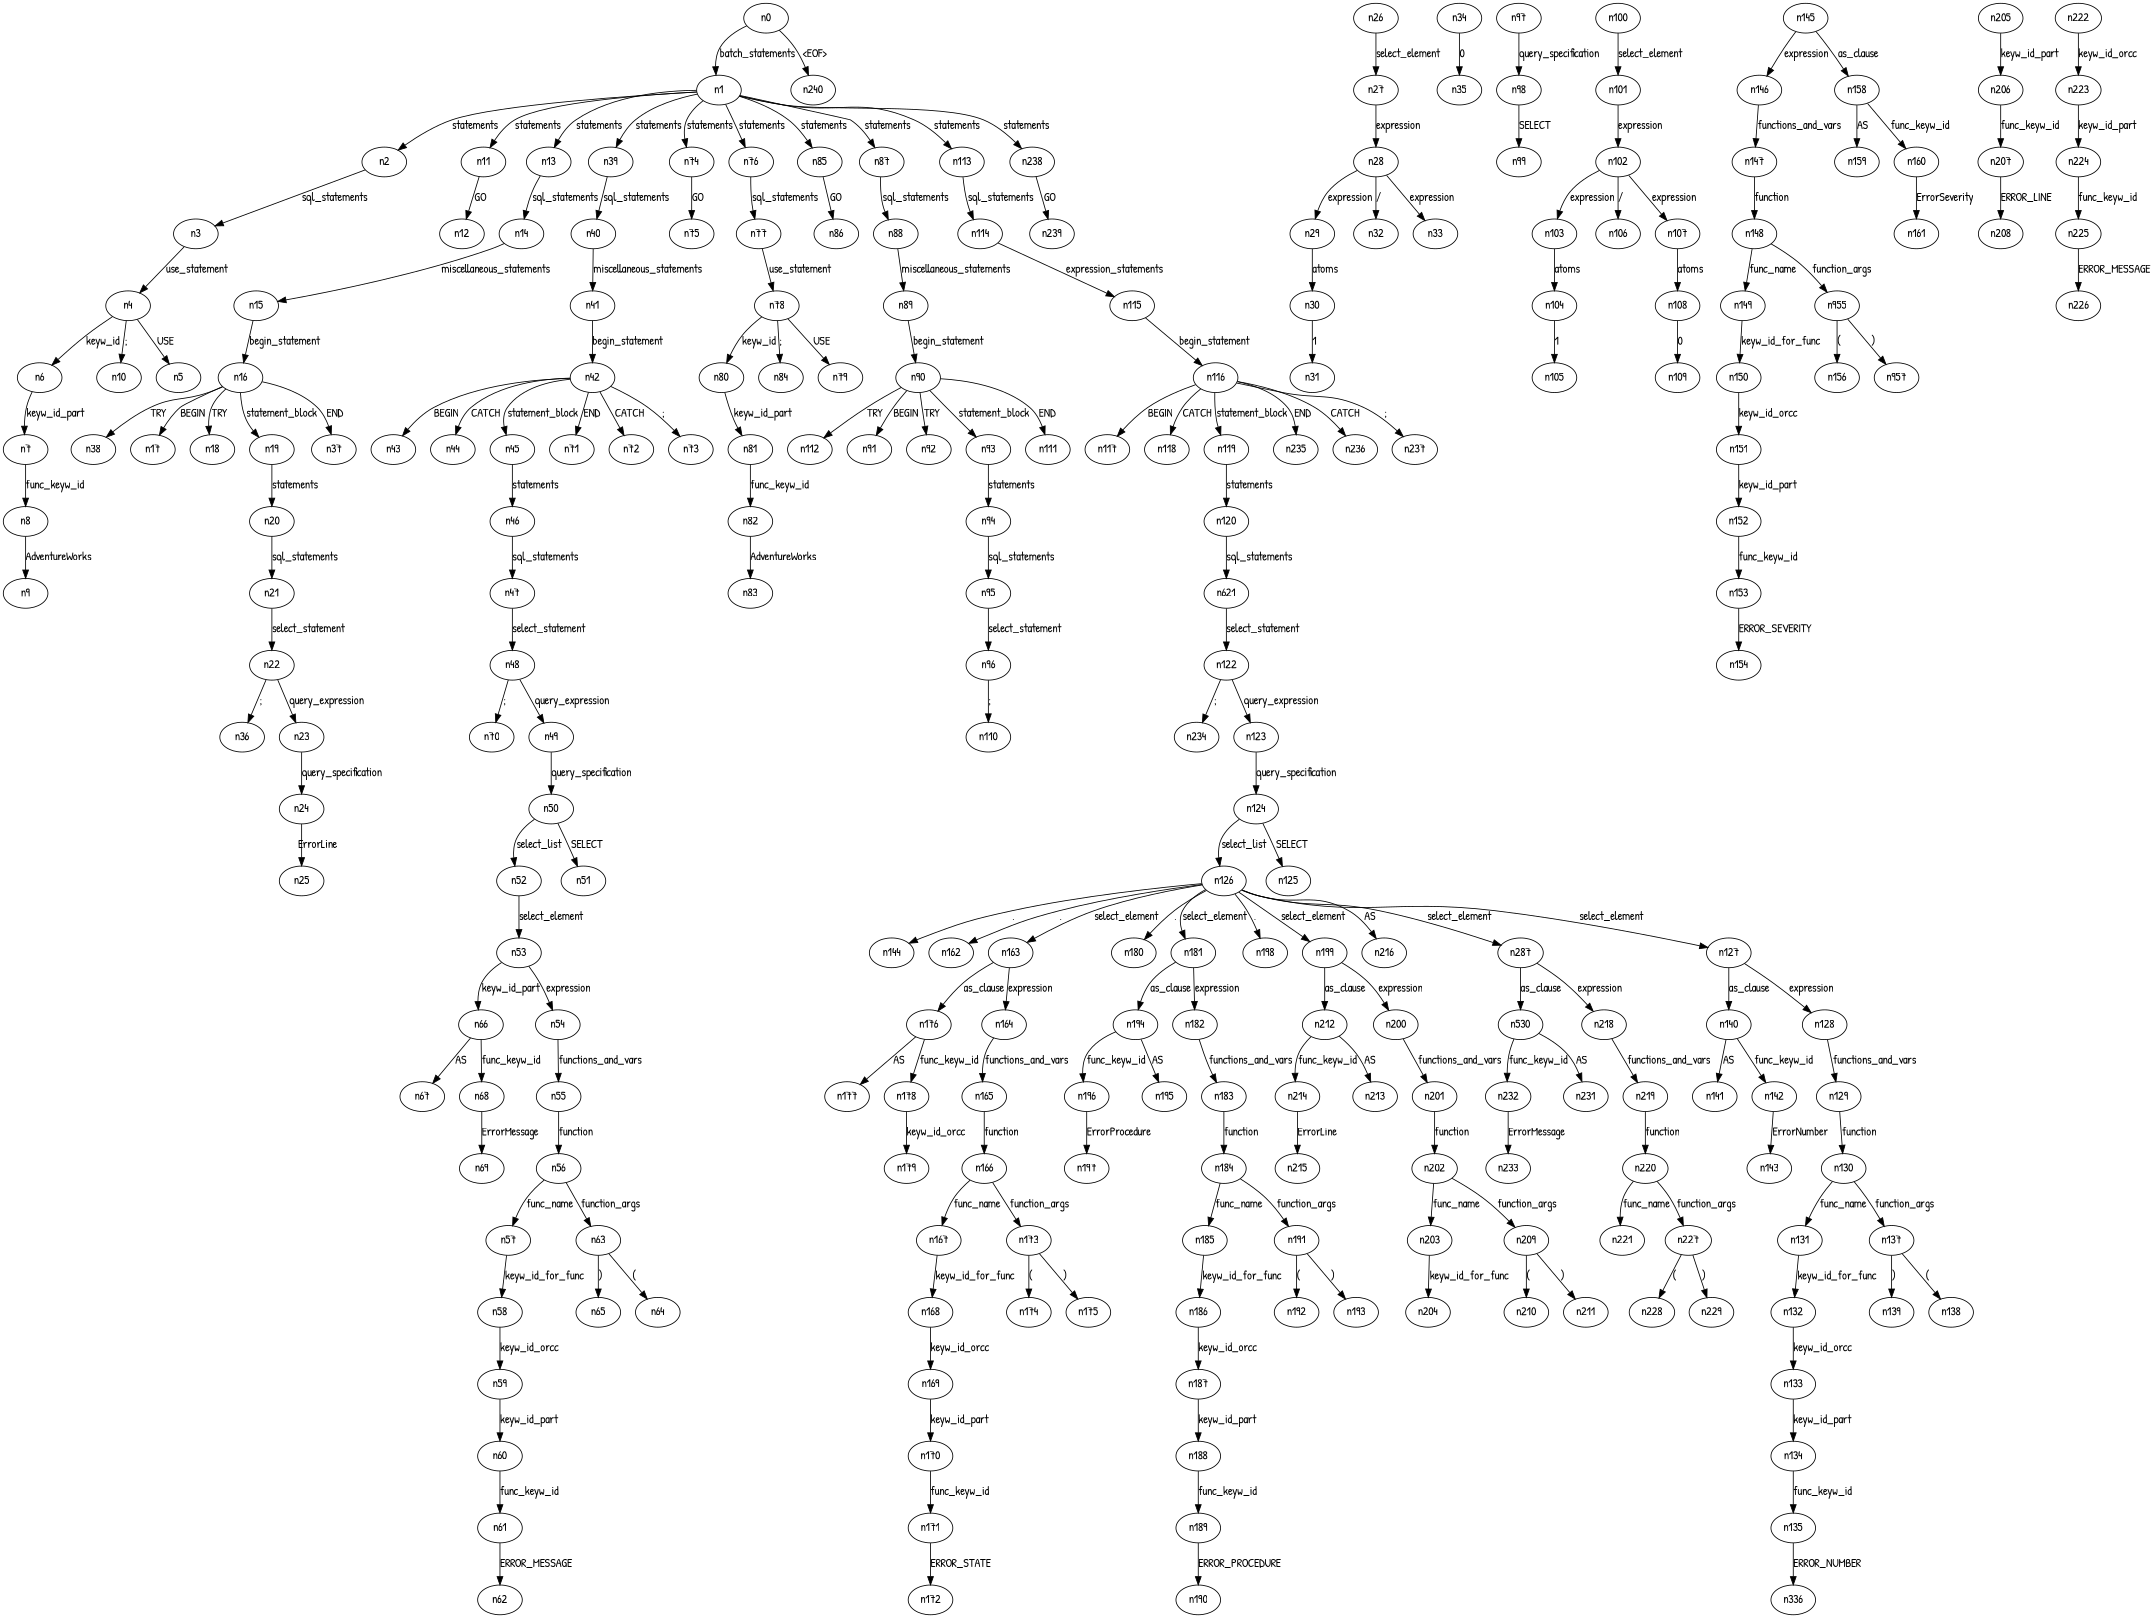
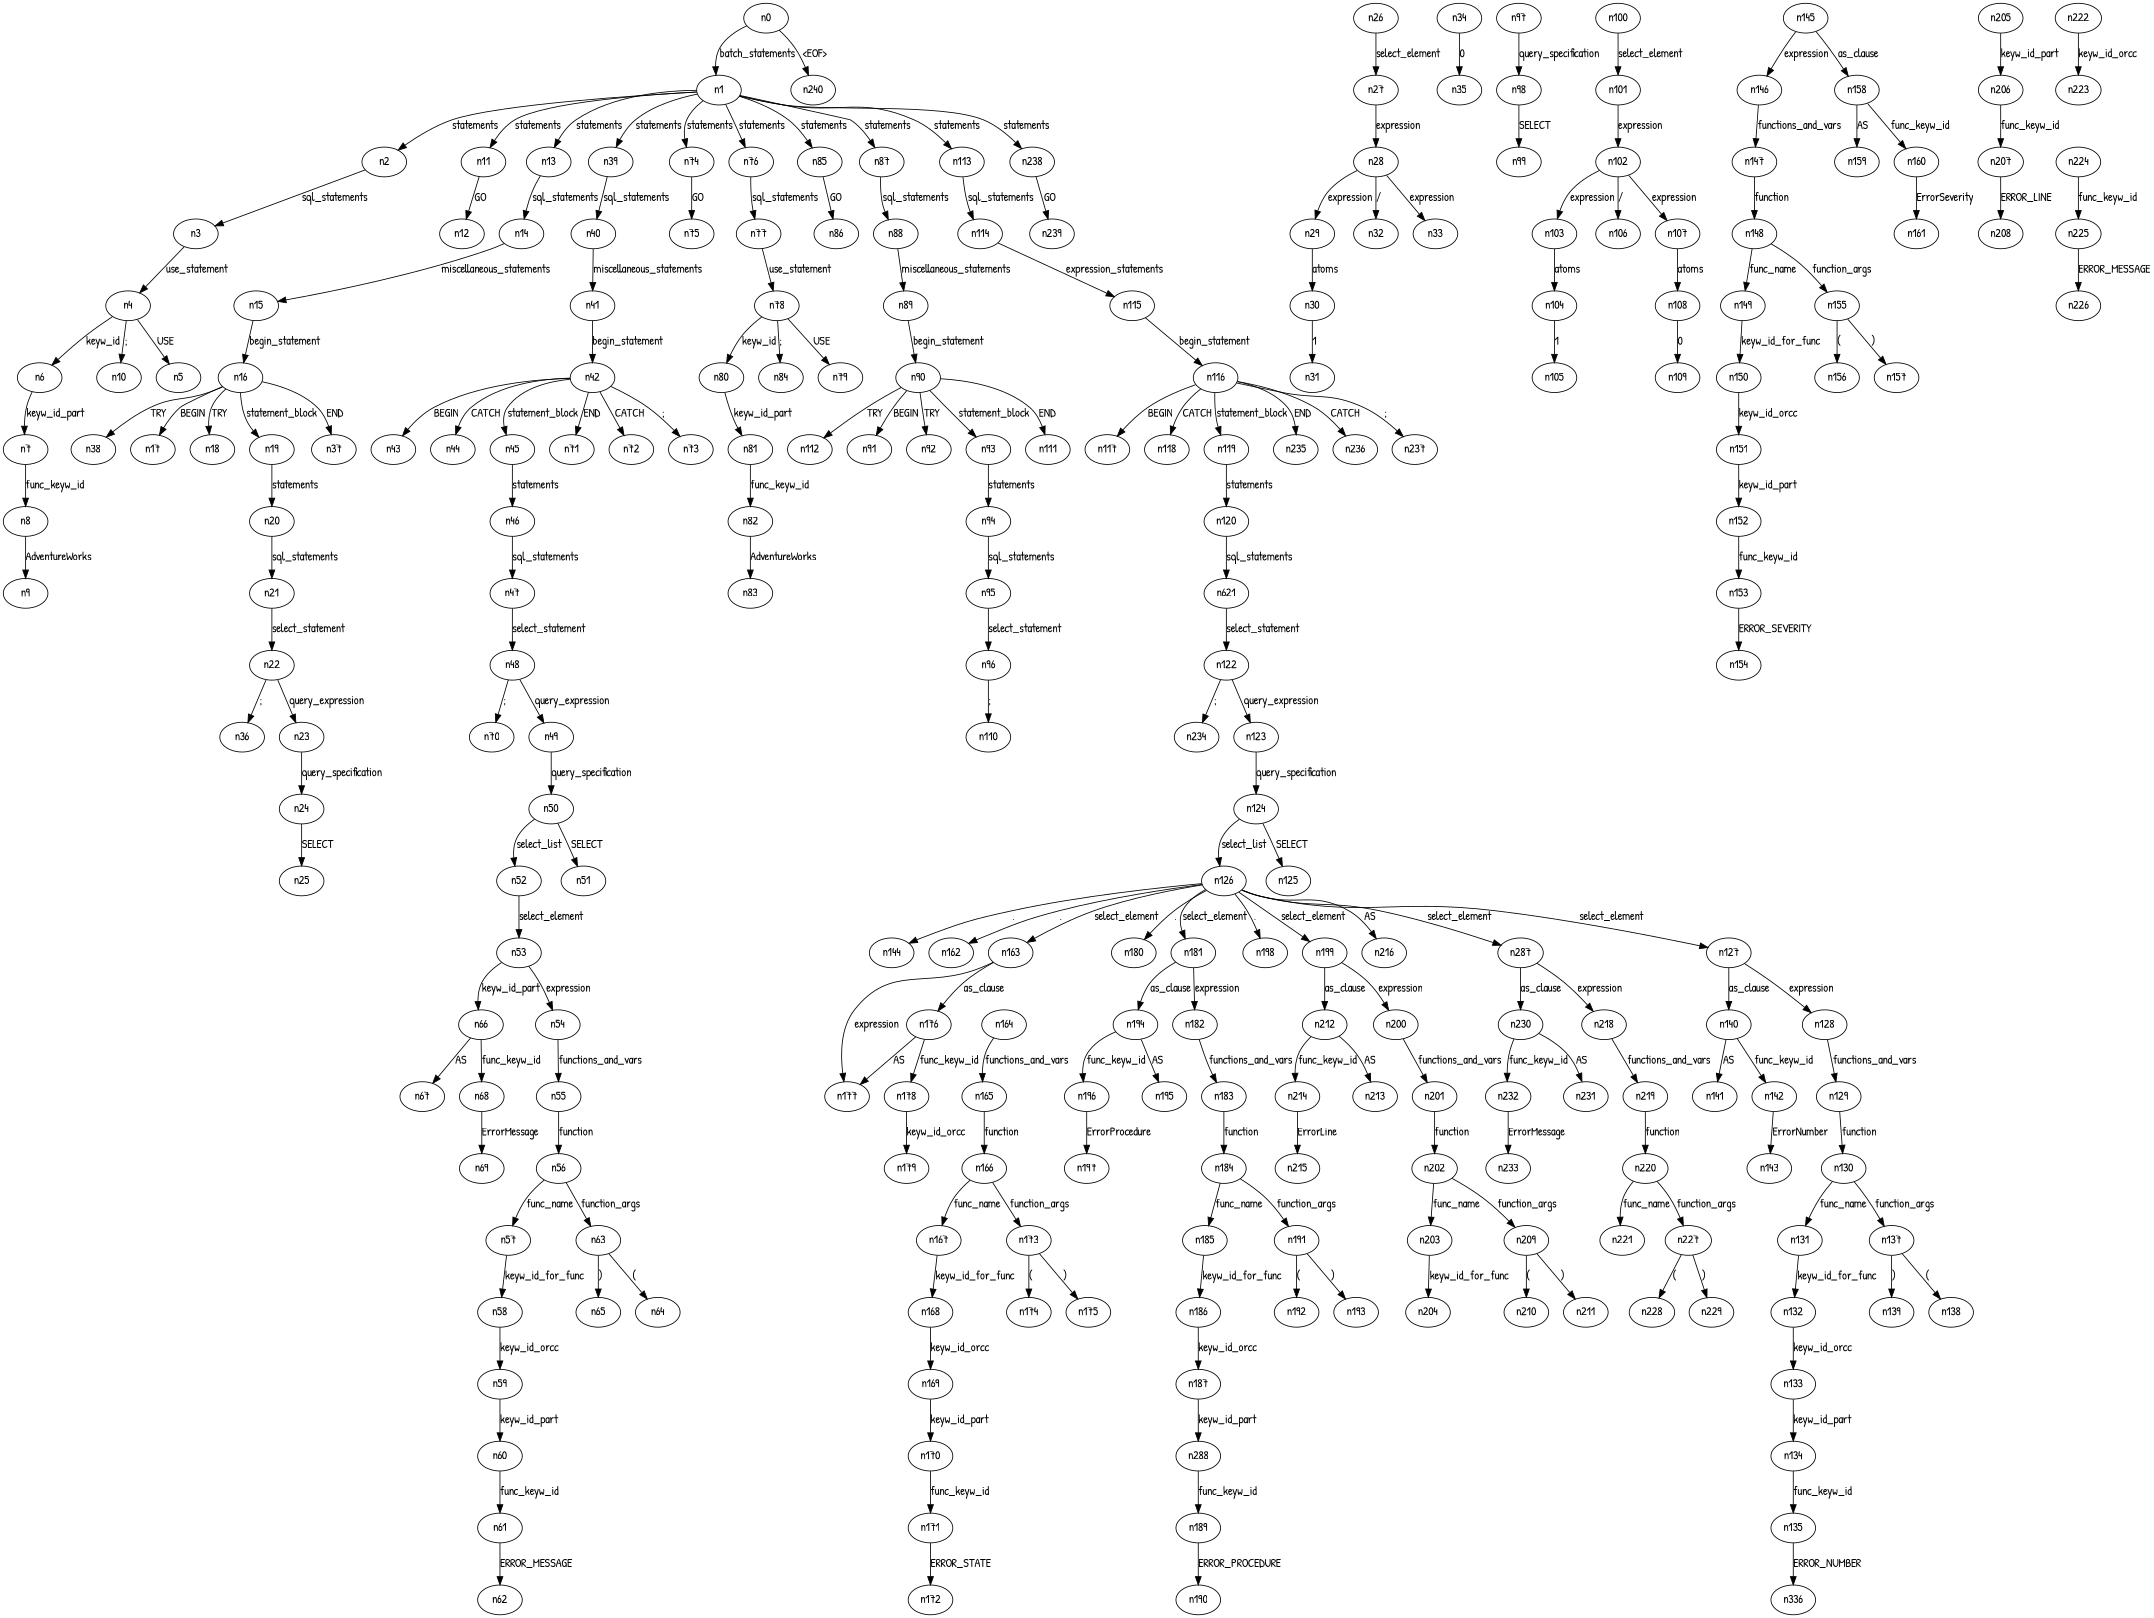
edge "n223" -> "n224": removed, label "keyw_id_part"
node "n955": label "n955" -> "n155"
node "n957": label "n957" -> "n157"
edge "n24" -> "n25": label "ErrorLine" -> "SELECT"
edge "n163" -> "n164": now "n163" -> "n177"
node "n530": label "n530" -> "n230"
node "n188": label "n188" -> "n288"
